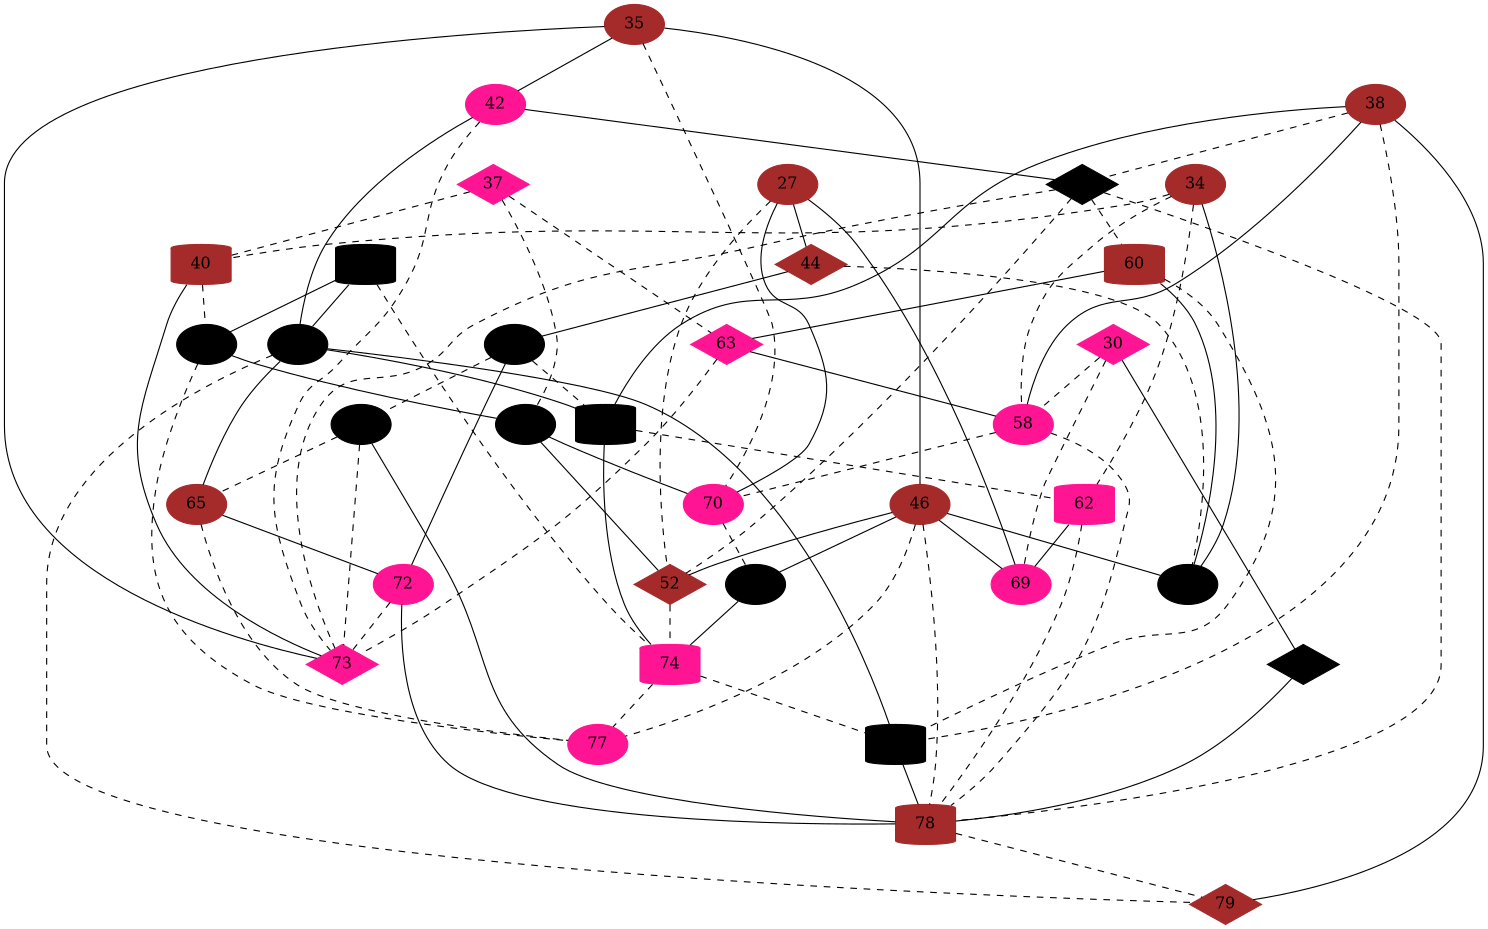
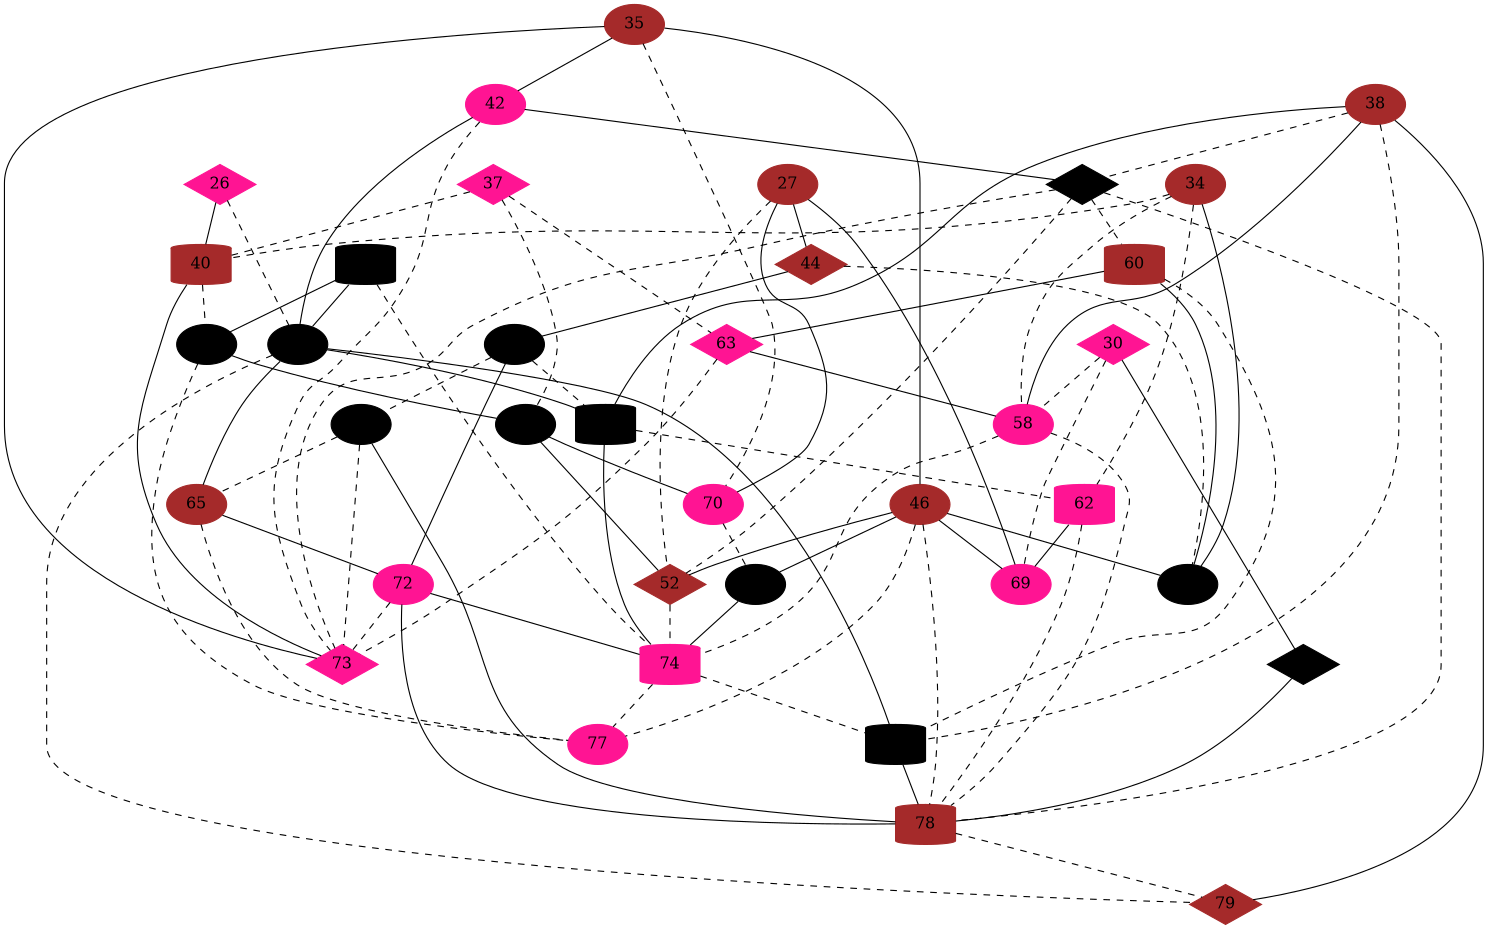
node "26": added
edge "58" -- "70": now "58" -- "74"
edge "72" -- "74": added
